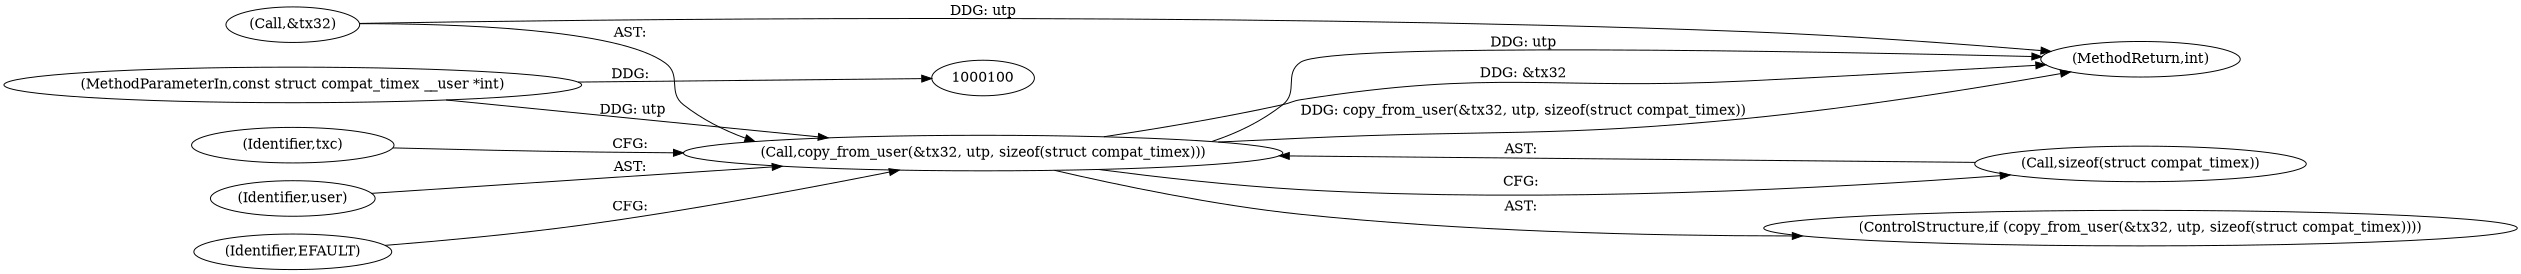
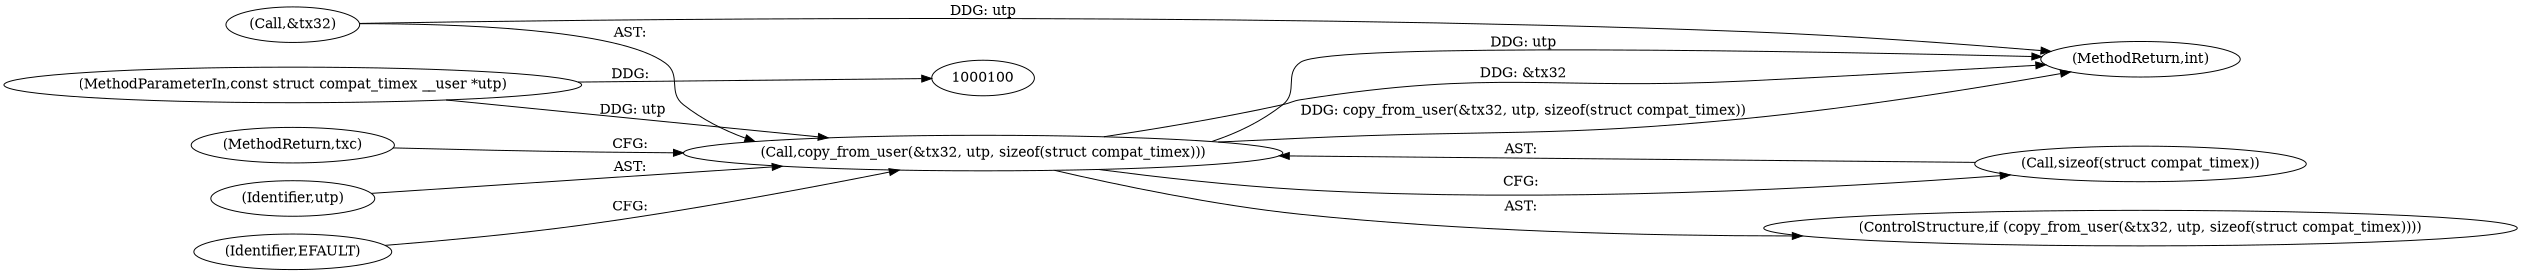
node "(MethodParameterIn,const struct compat_timex __user *int)": label "(MethodParameterIn,const struct compat_timex __user *int)" -> "(MethodParameterIn,const struct compat_timex __user *utp)"
node "(Identifier,txc)": label "(Identifier,txc)" -> "(MethodReturn,txc)"
node "(Identifier,user)": label "(Identifier,user)" -> "(Identifier,utp)"
